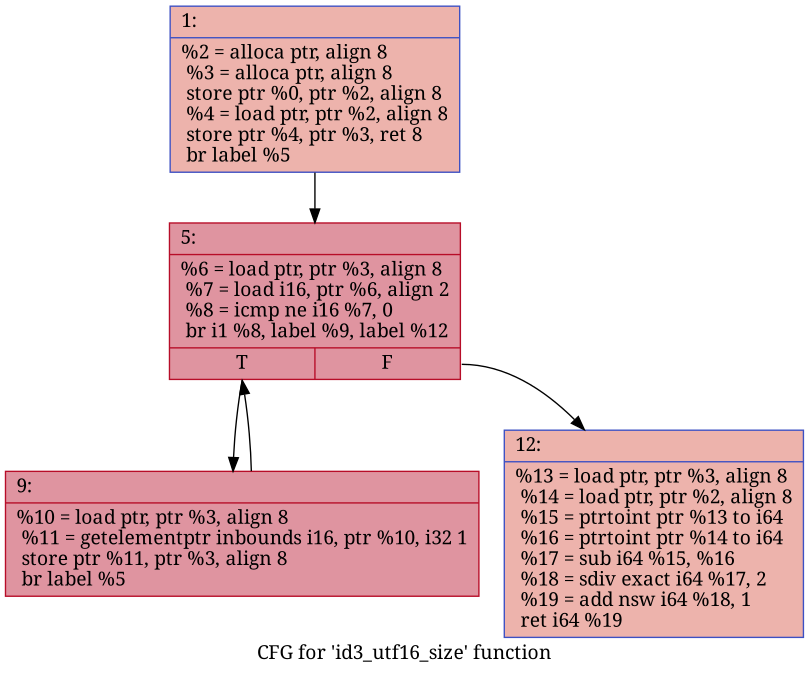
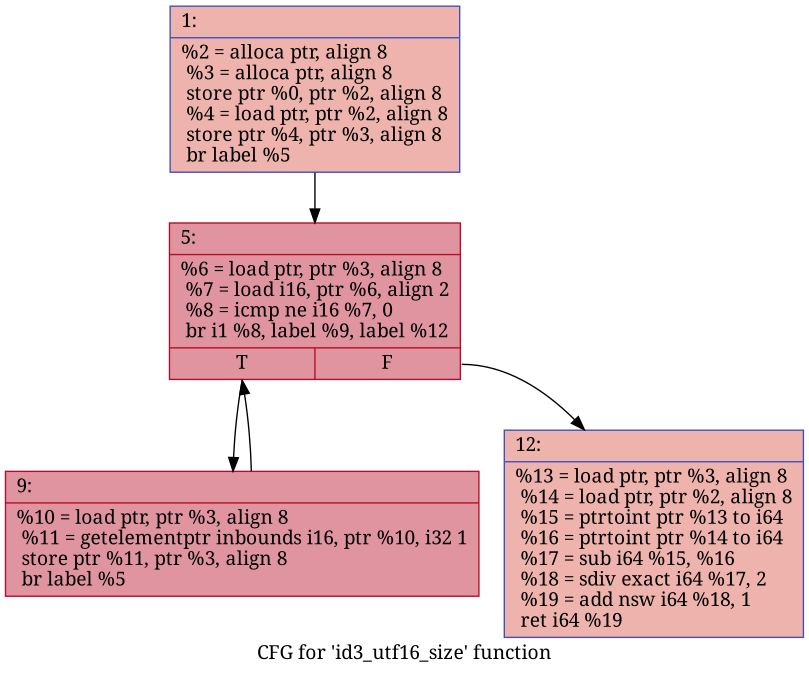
node "1:": text "store ptr %4, ptr %3, ret 8" -> "store ptr %4, ptr %3, align 8"
